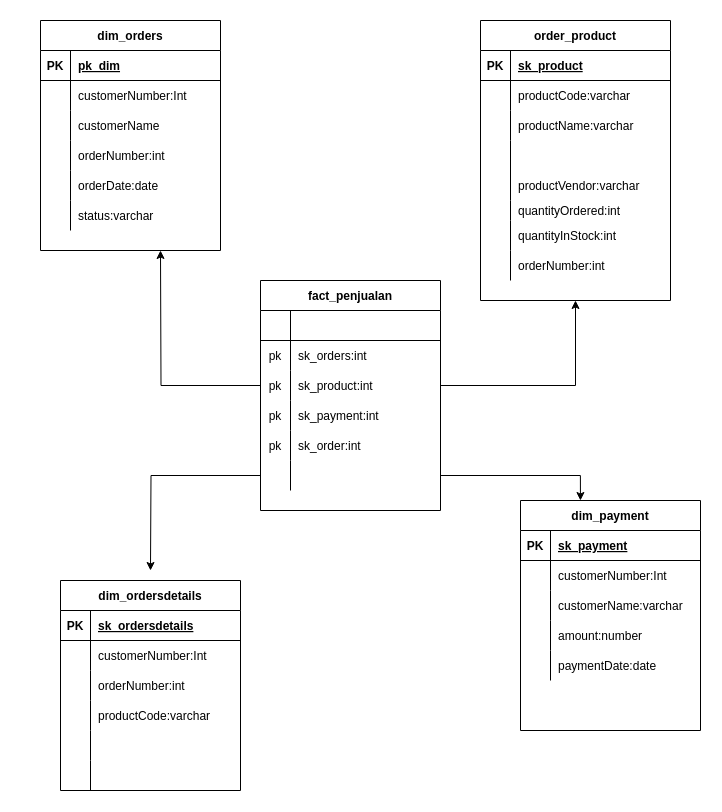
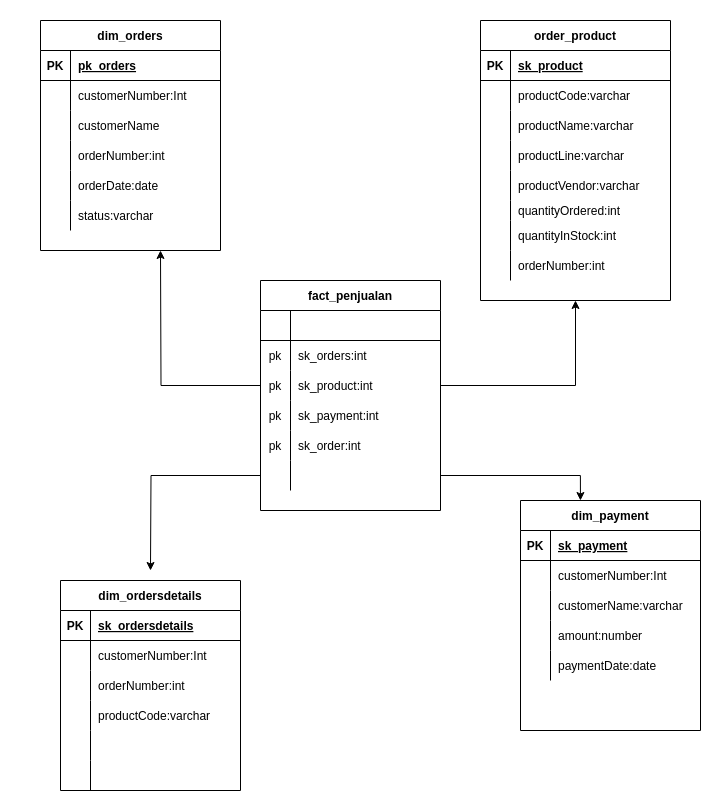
node "pk_dim": label "pk_dim" -> "pk_orders"
node "productLine:varchar": added
